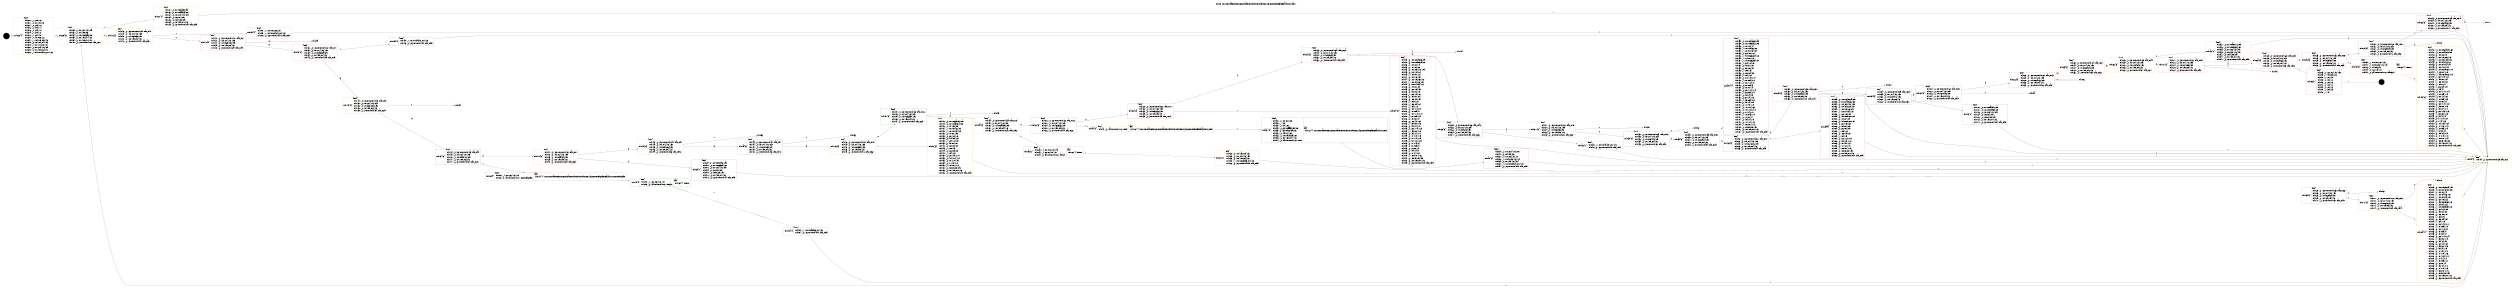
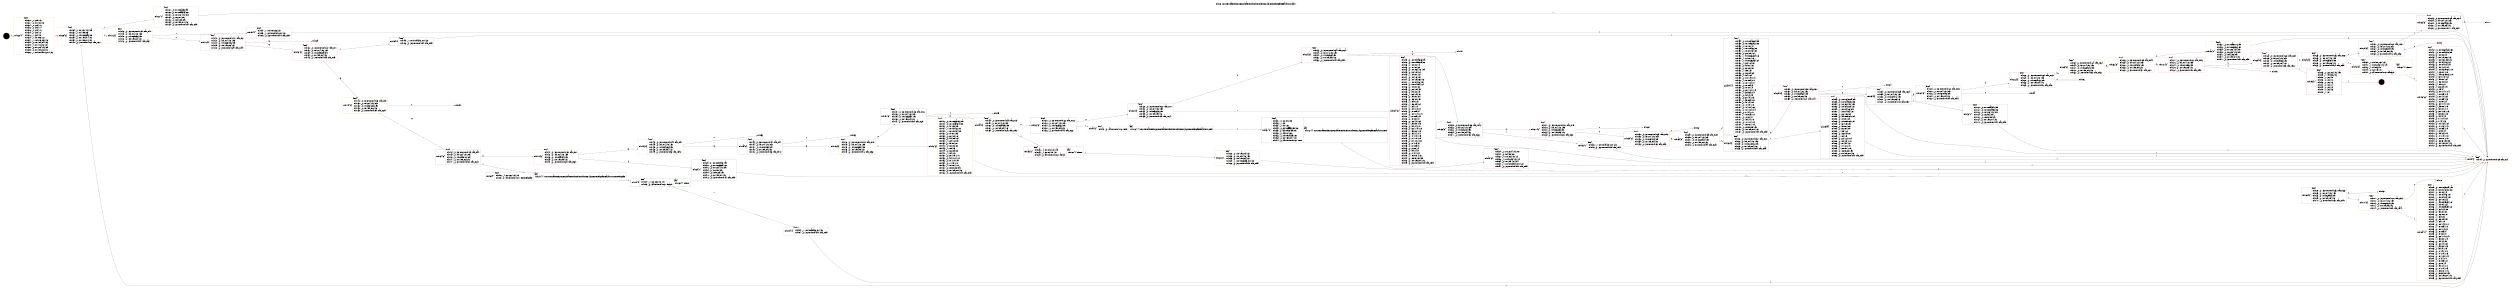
edge "0x4016bc [25]" -> "0x401f78": reversed
